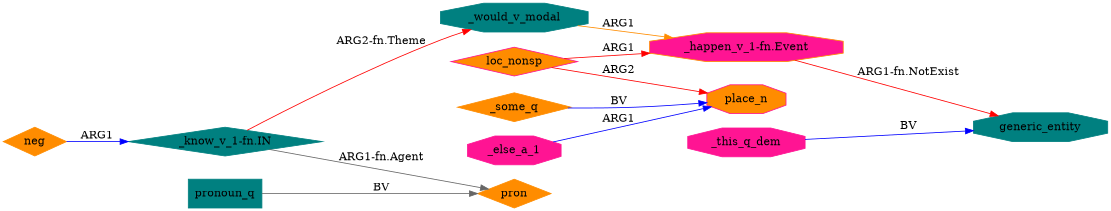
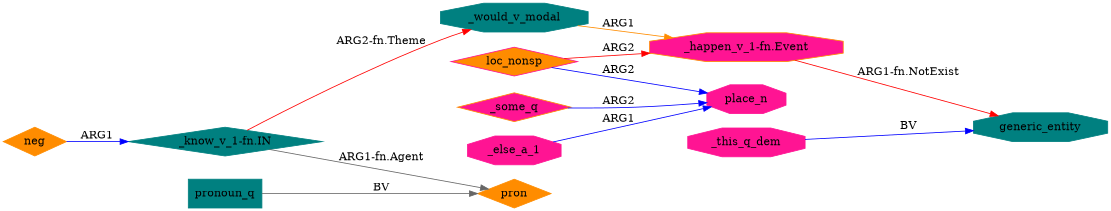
edge "loc_nonsp" -> "_happen_v_1-fn.Event": label "ARG1" -> "ARG2"
edge "loc_nonsp" -> "place_n": color red -> blue
node "place_n": fillcolor darkorange -> deeppink
edge "_some_q" -> "place_n": label "BV" -> "ARG2"
node "_some_q": fillcolor darkorange -> deeppink
